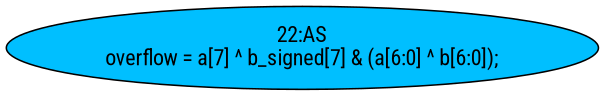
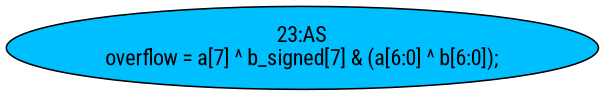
node "22:AS overflow = a[7] ^ b_signed[7] & (a[6:0] ^ b[6:0]);": label "22:AS overflow = a[7] ^ b_signed[7] & (a[6:0] ^ b[6:0]);" -> "23:AS overflow = a[7] ^ b_signed[7] & (a[6:0] ^ b[6:0]);"
